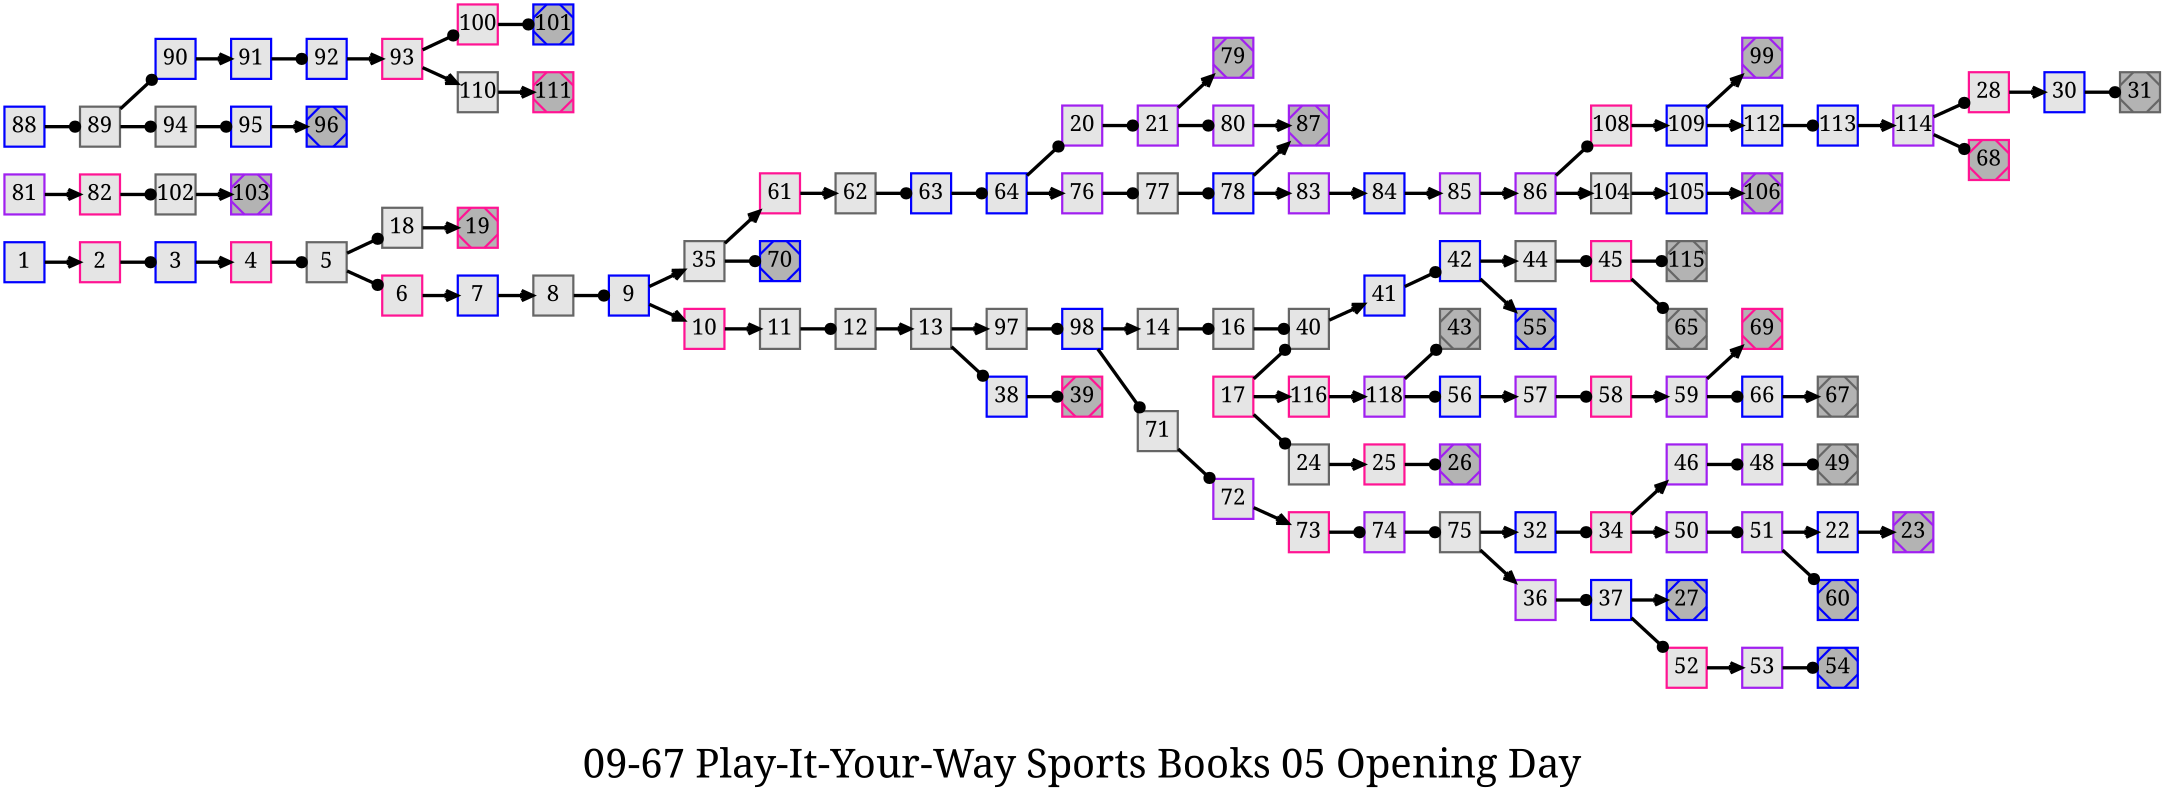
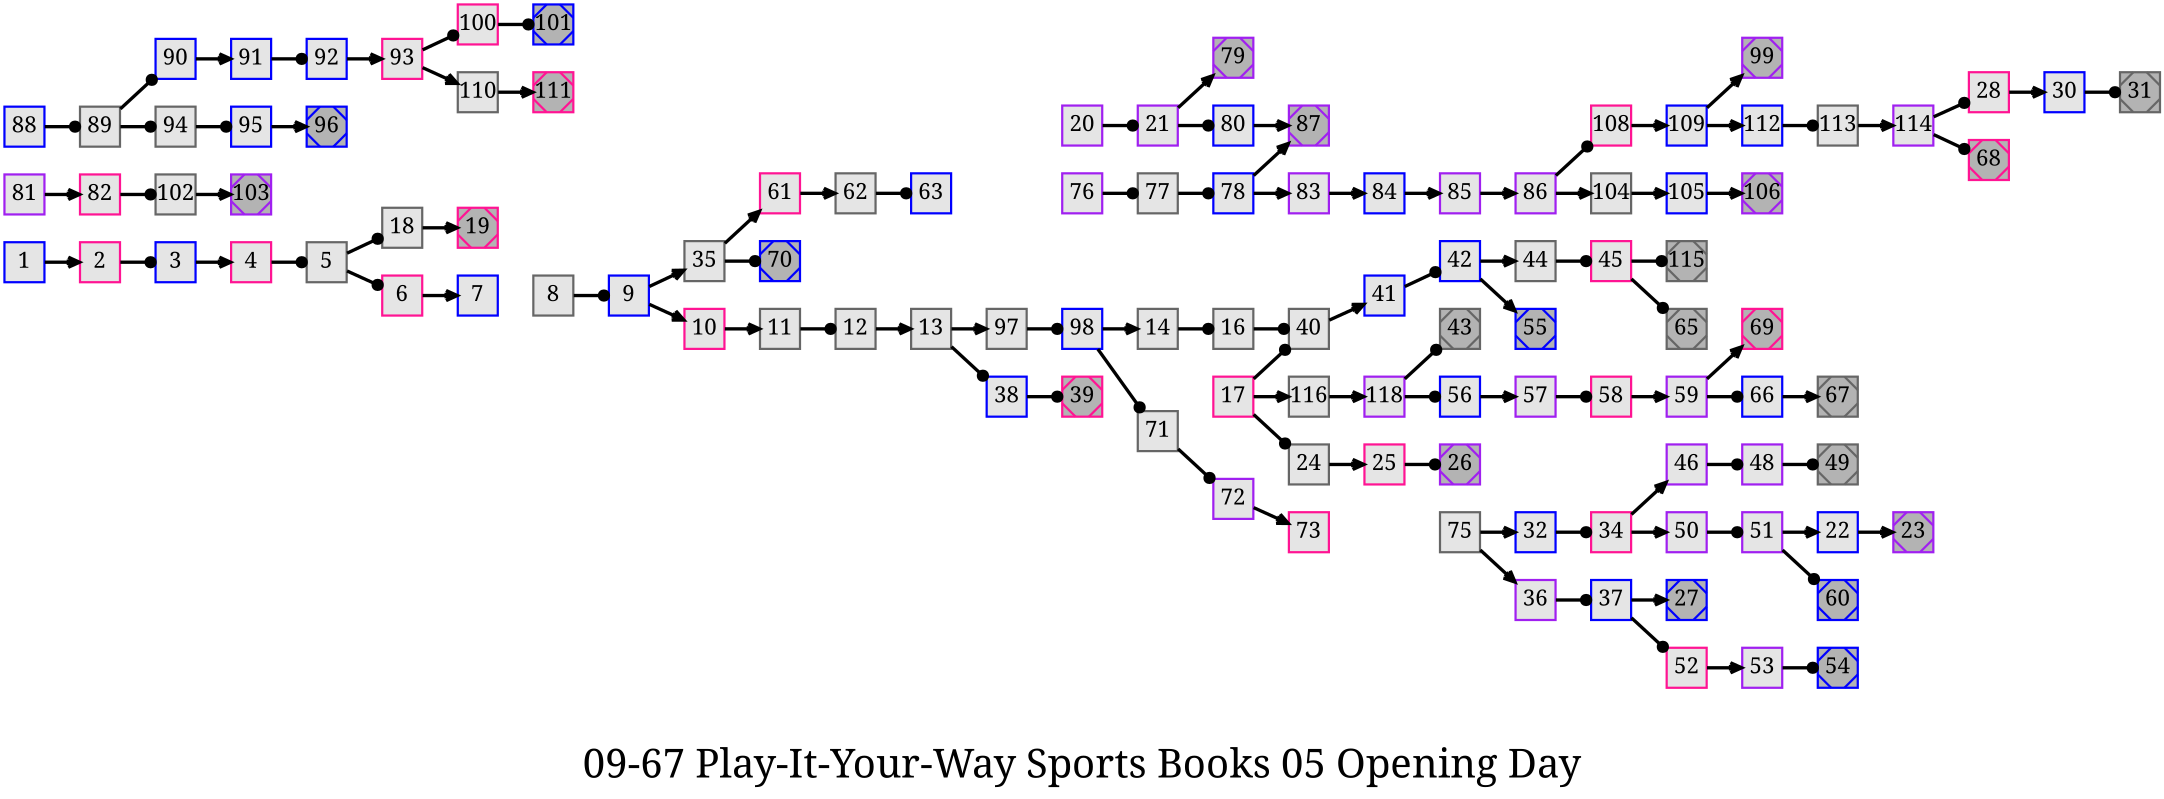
node "80": color purple -> blue
node "113": color blue -> gray40
node "64": removed
edge "7" -> "8": removed
node "116": color deeppink -> gray40
node "74": removed
